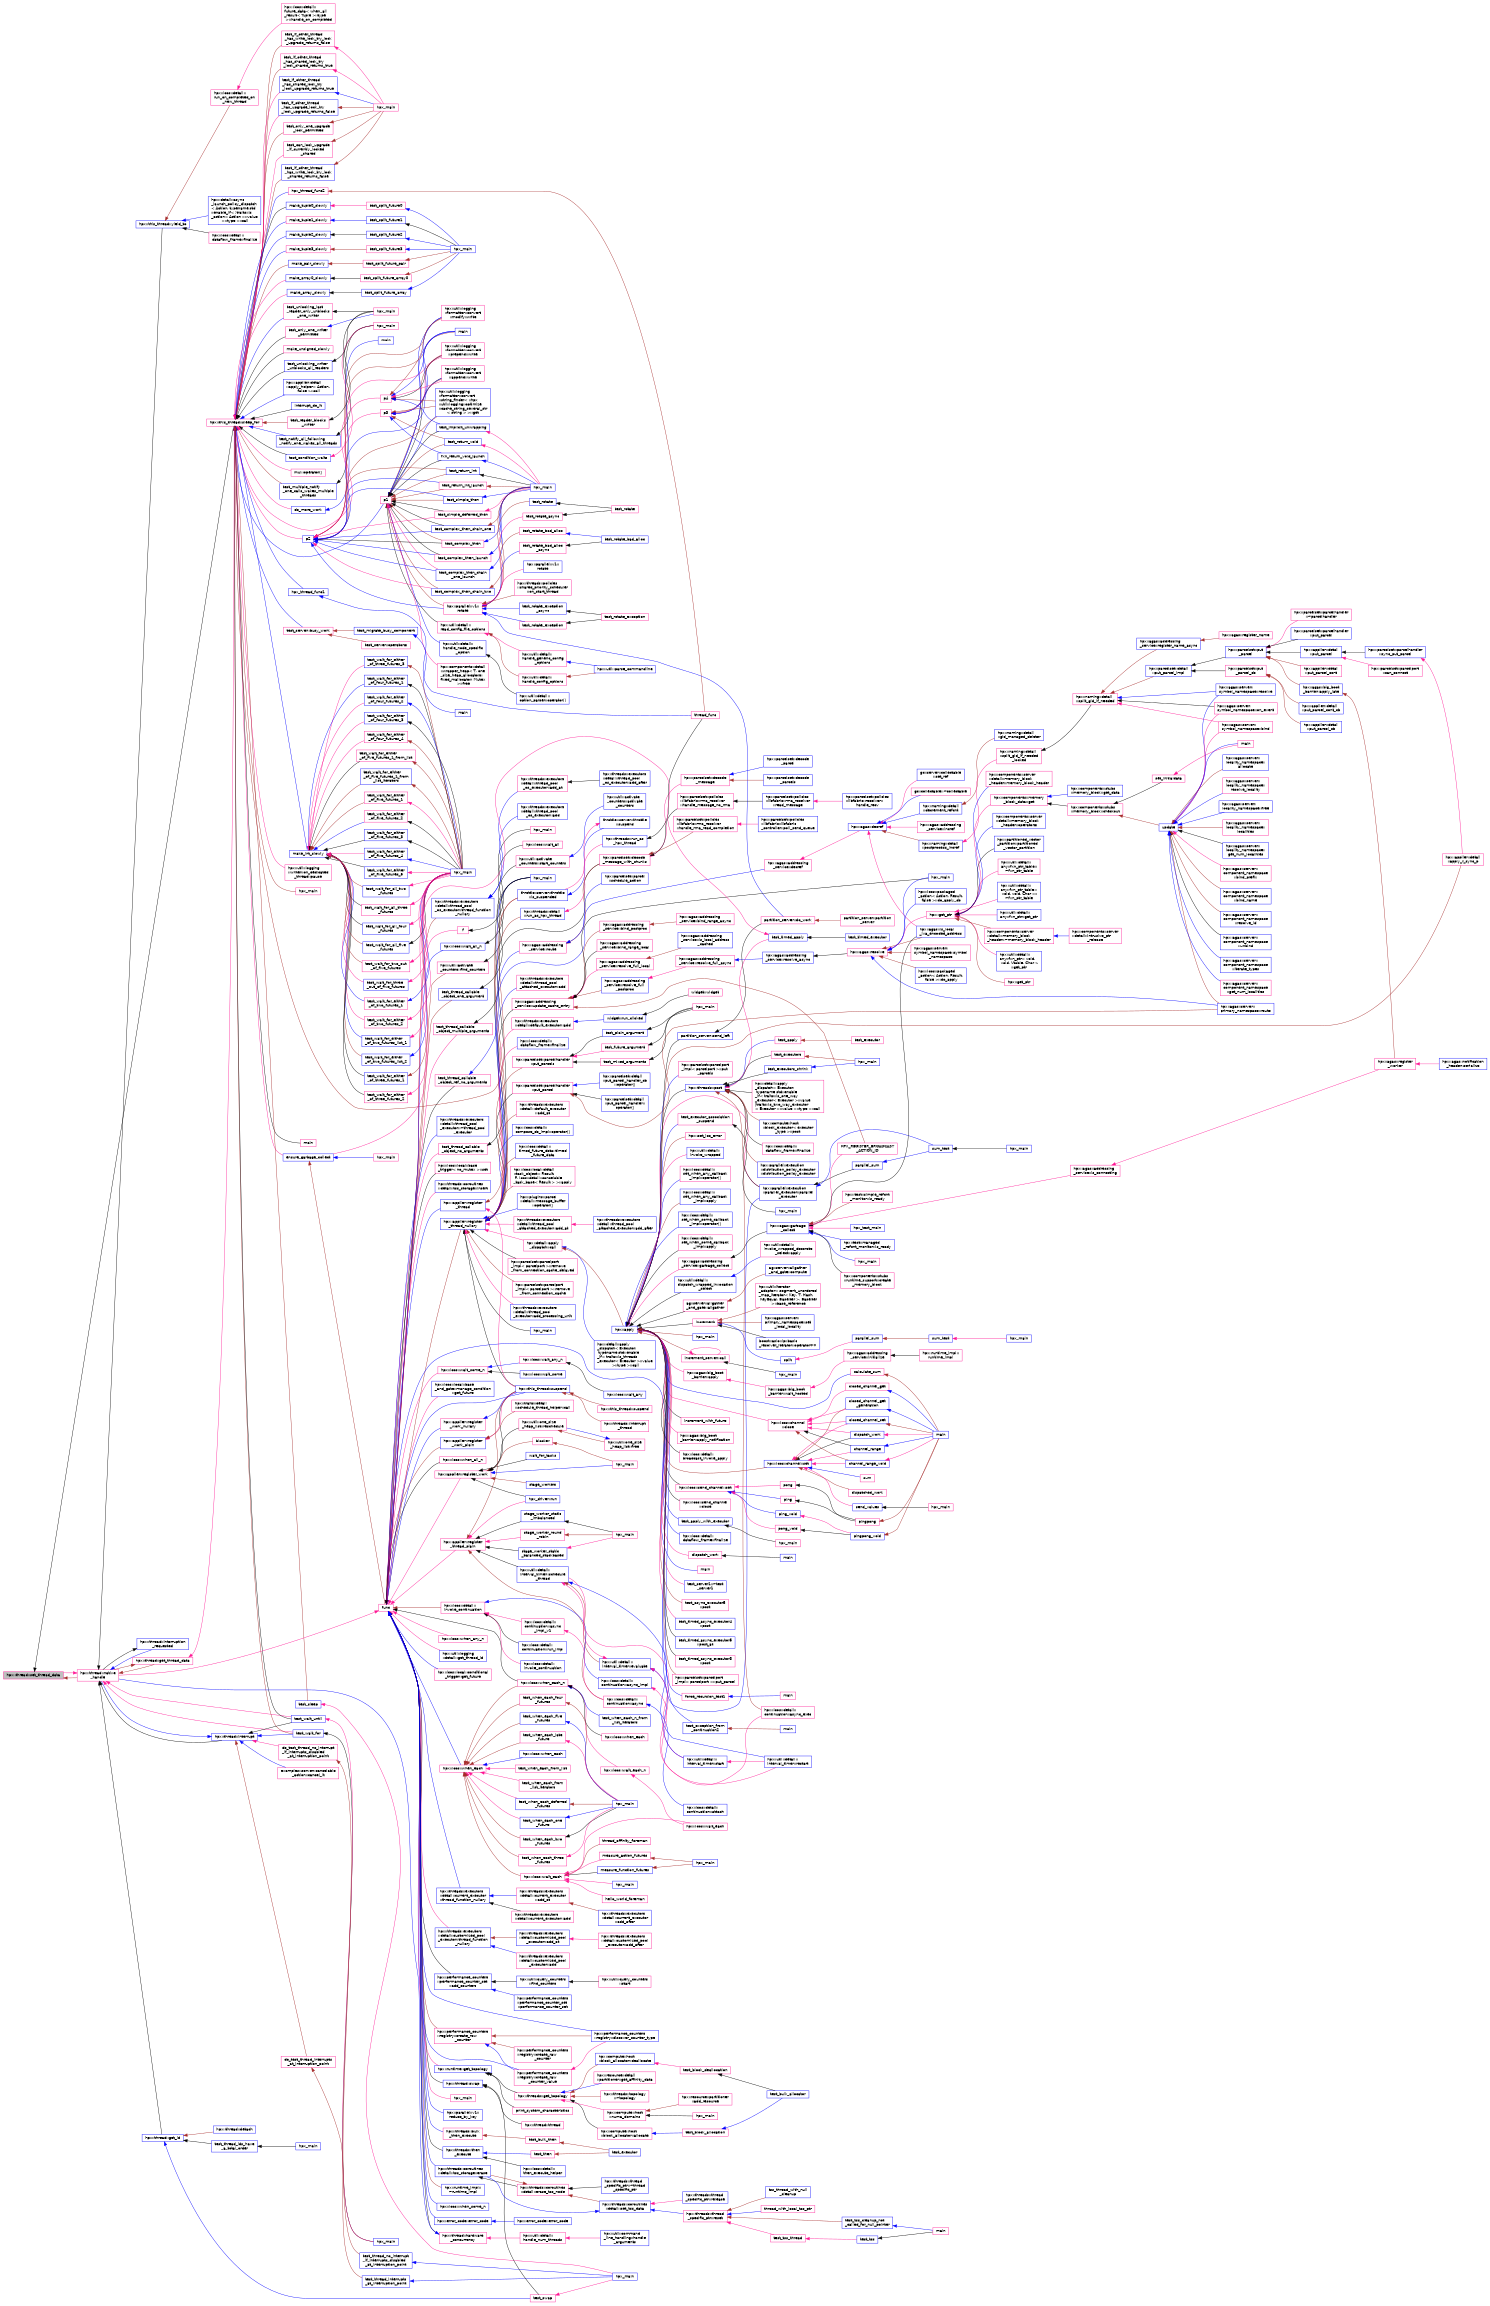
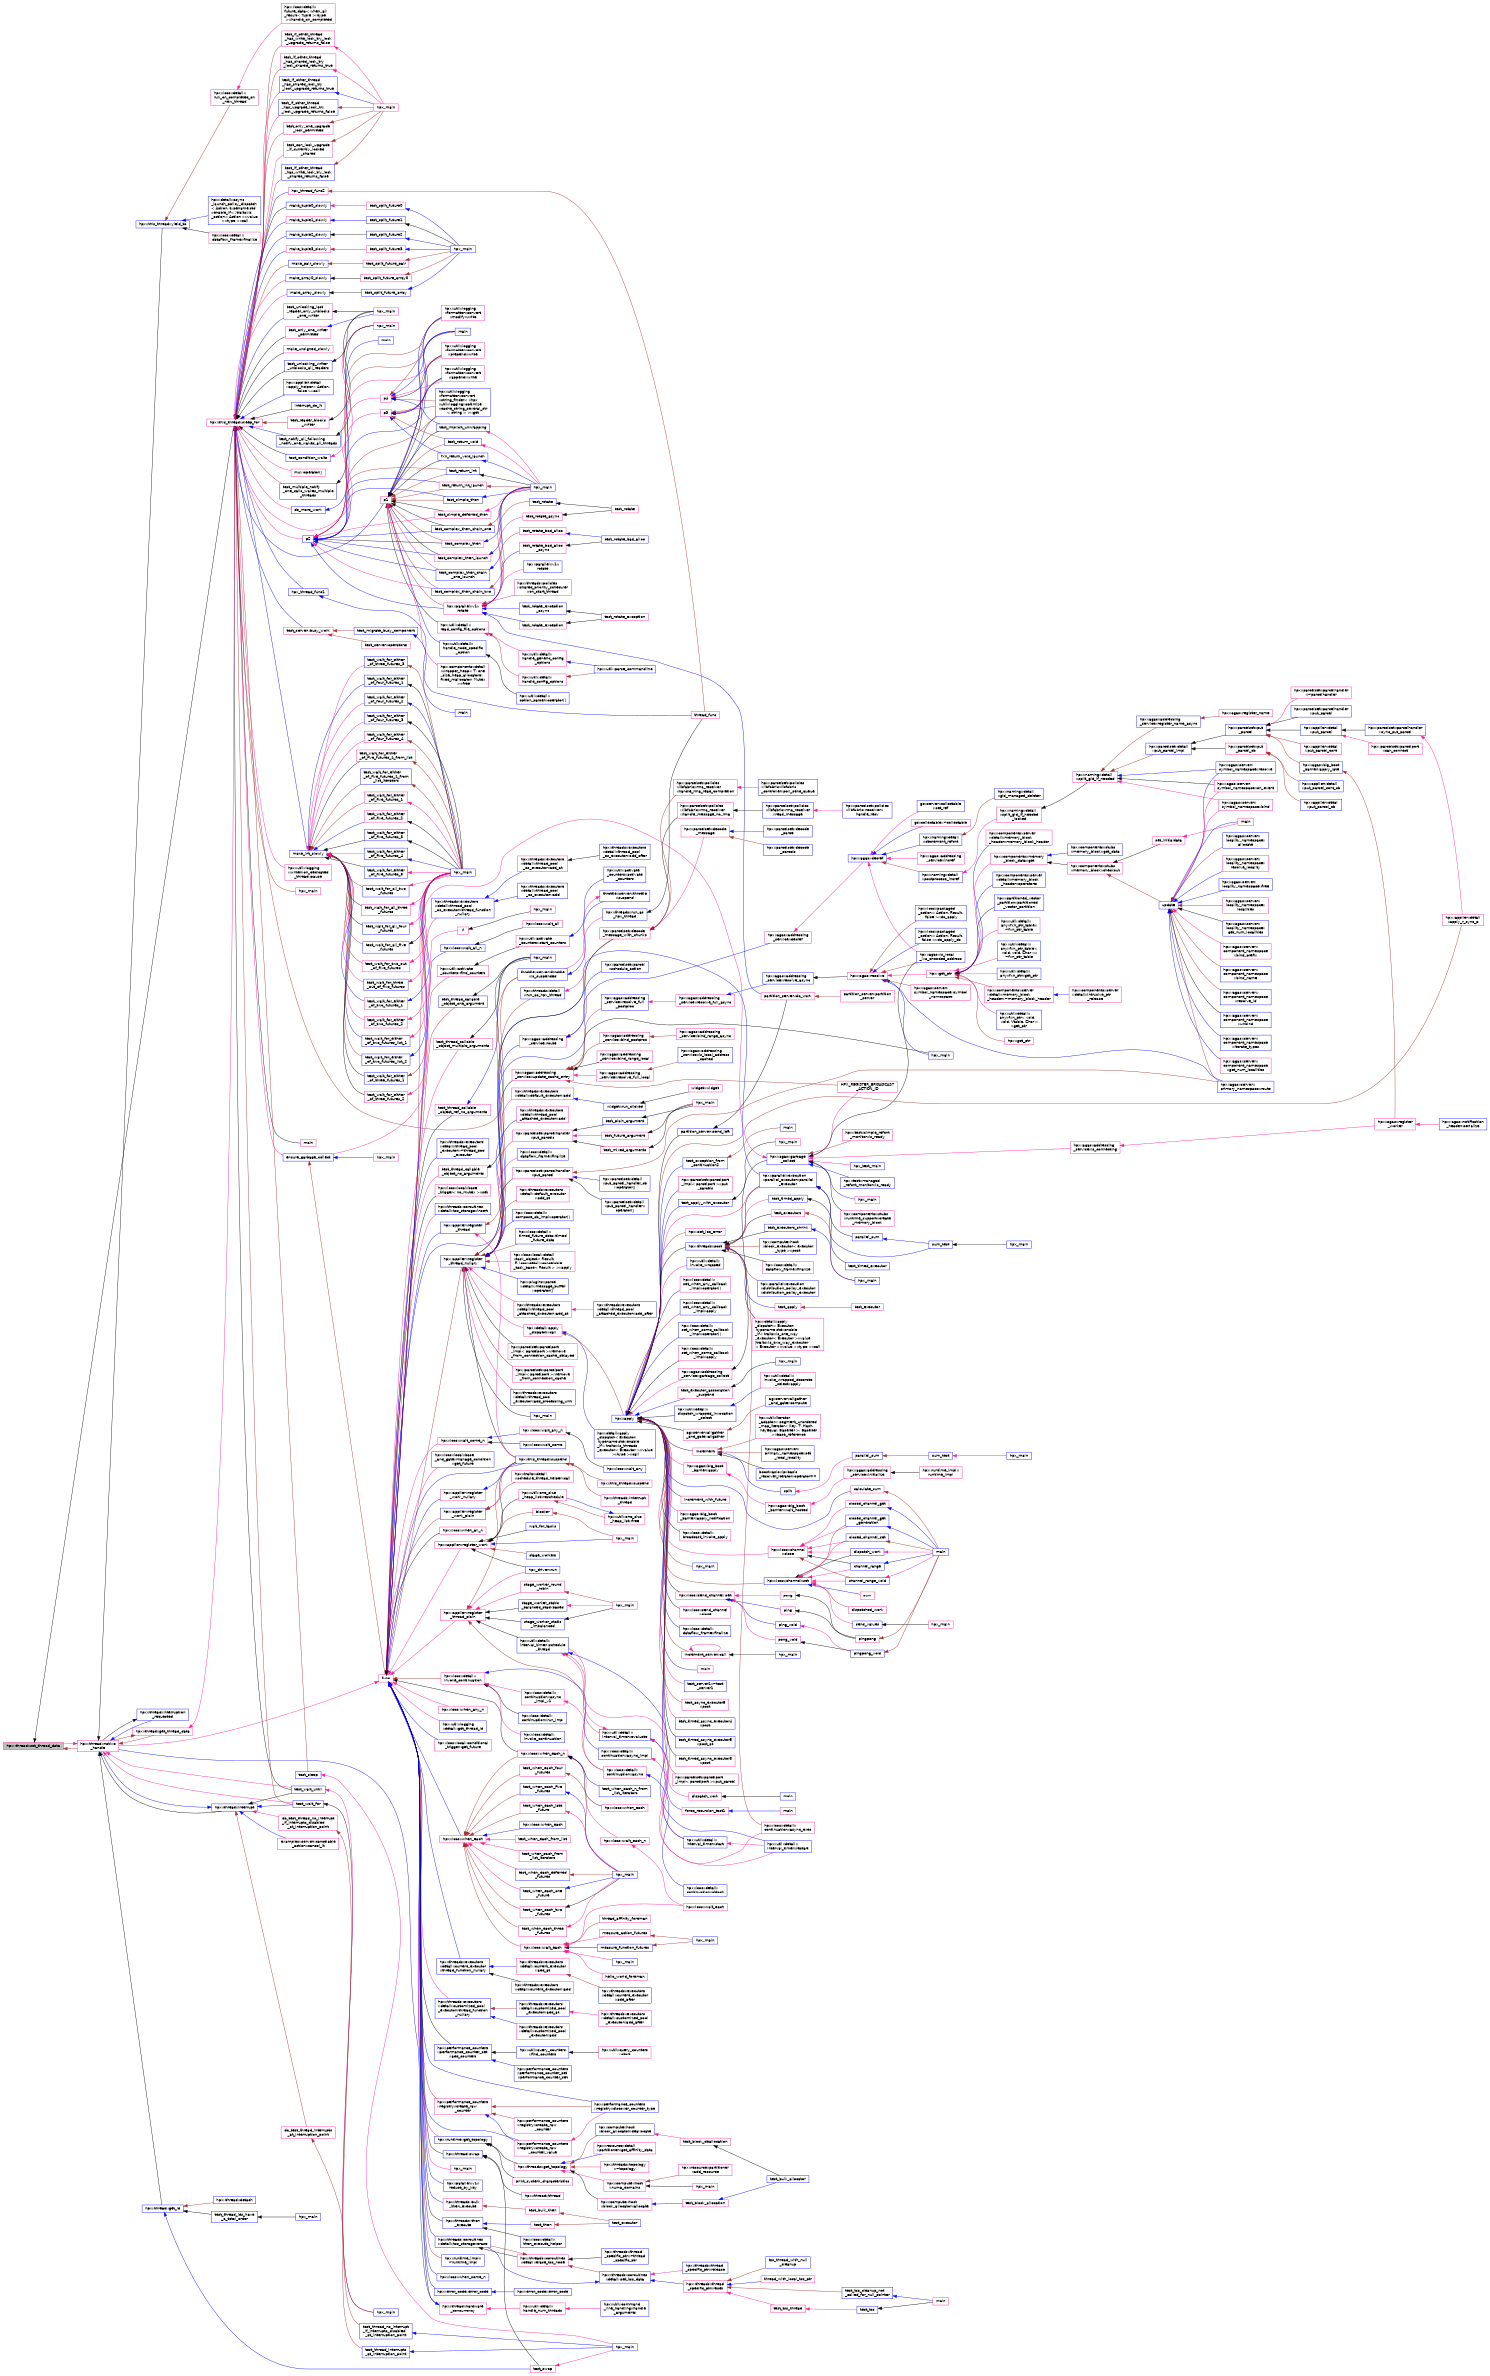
edge "ensure_garbage_collect" -> "test_timed_apply": now "ensure_garbage_collect" -> "hpx::agas::garbage _collect"
